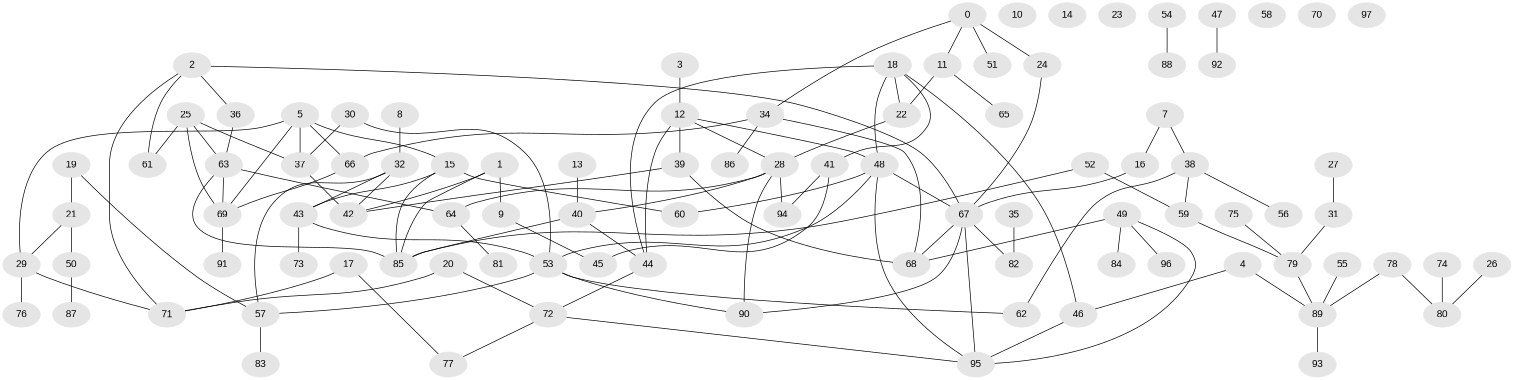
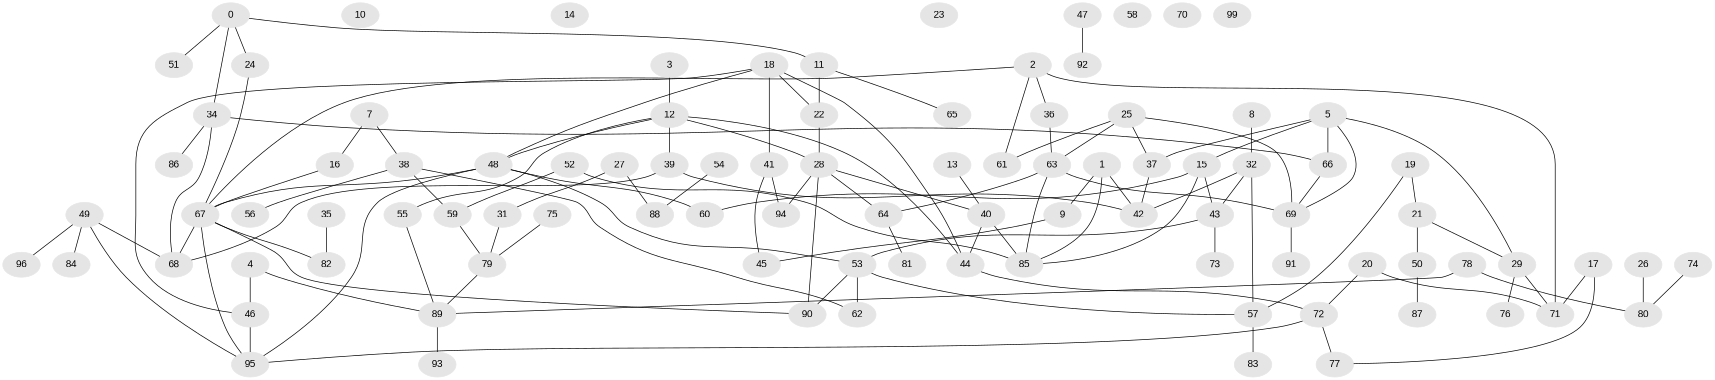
node "97": label "97" -> "99"
node "30": removed
edge "12" -- "55": added
edge "27" -- "88": added
